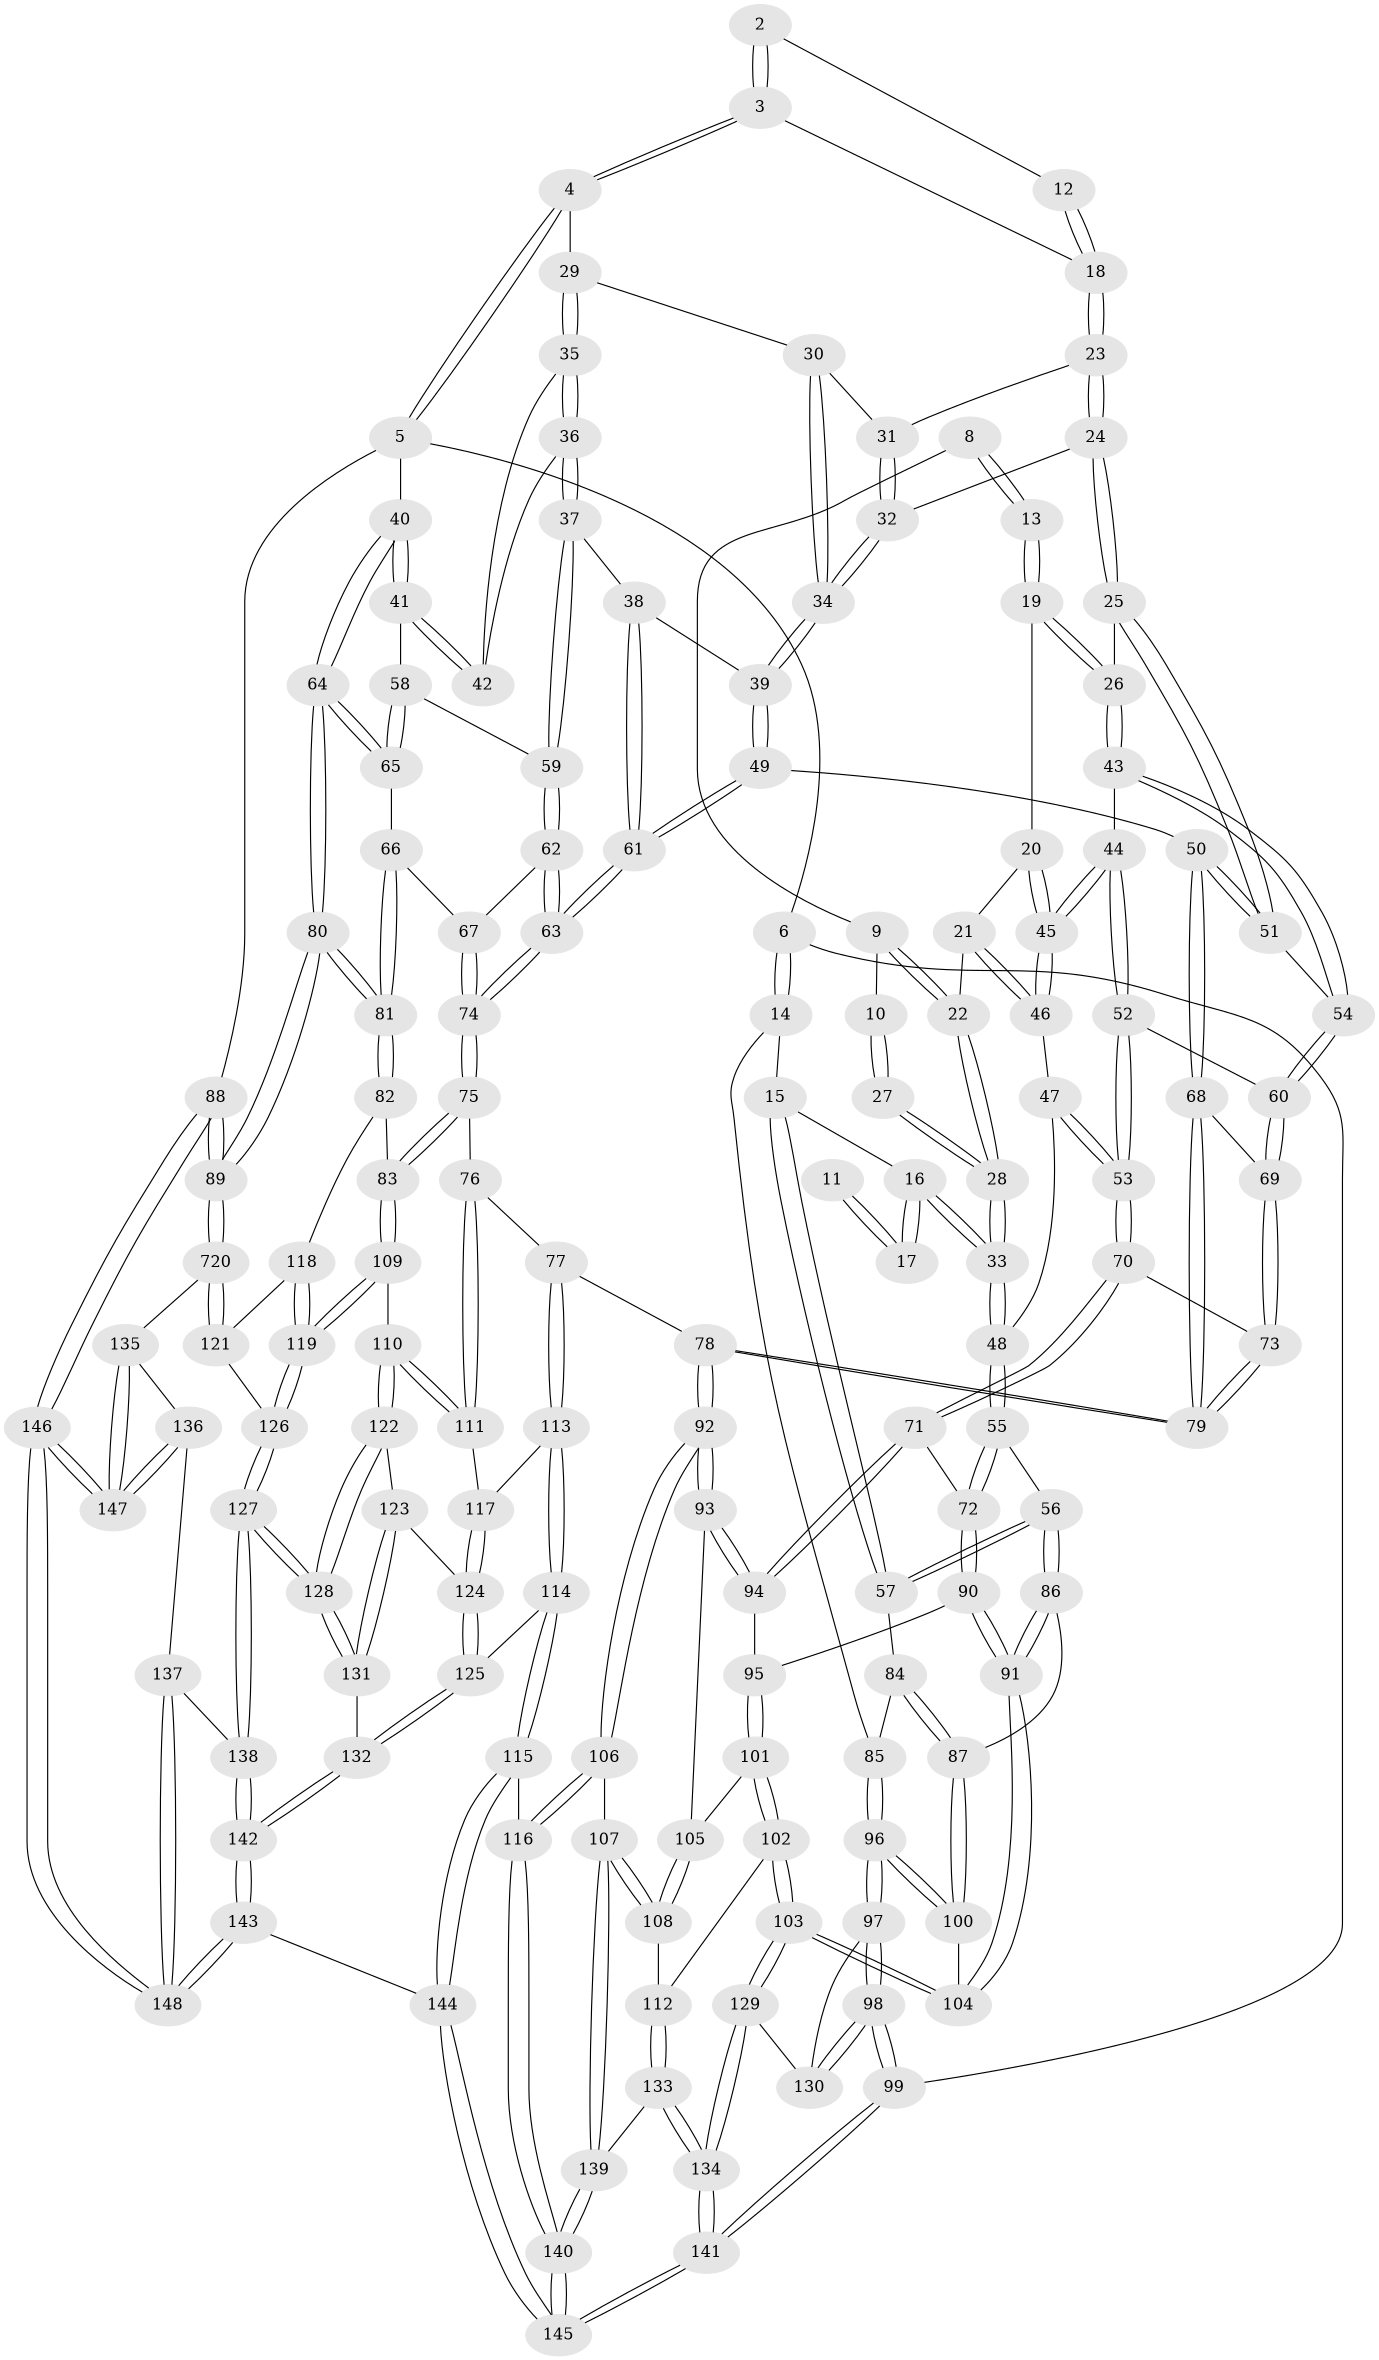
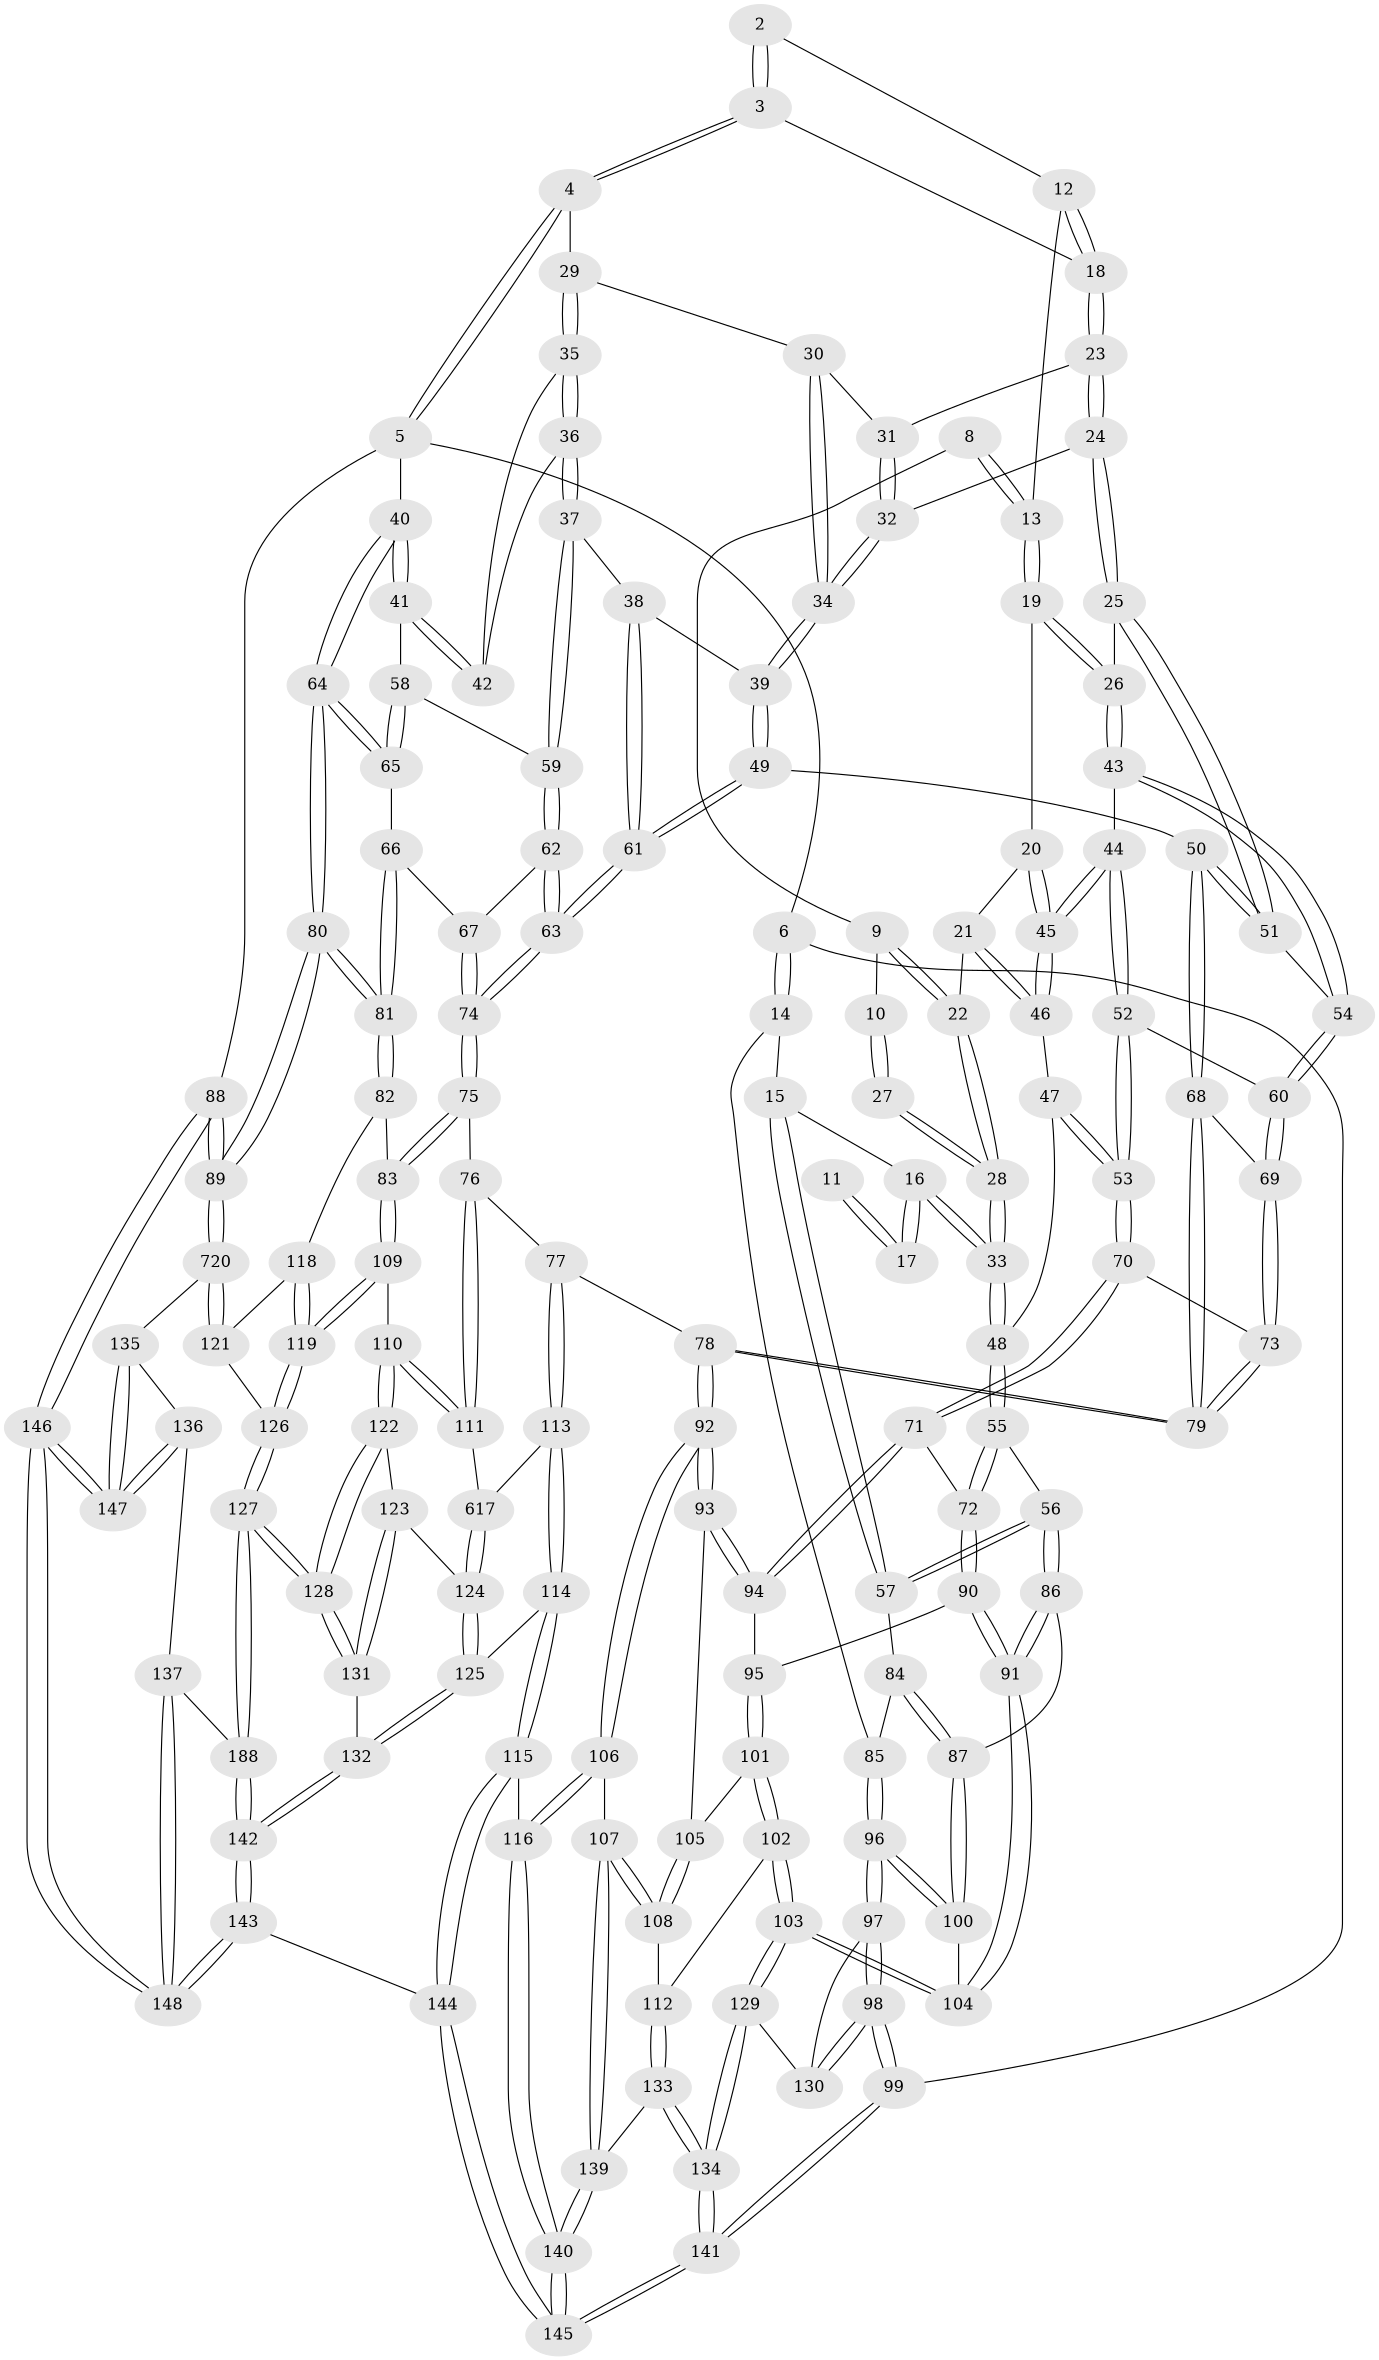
edge "12" -- "13": added
node "117": label "117" -> "617"
node "138": label "138" -> "188"
